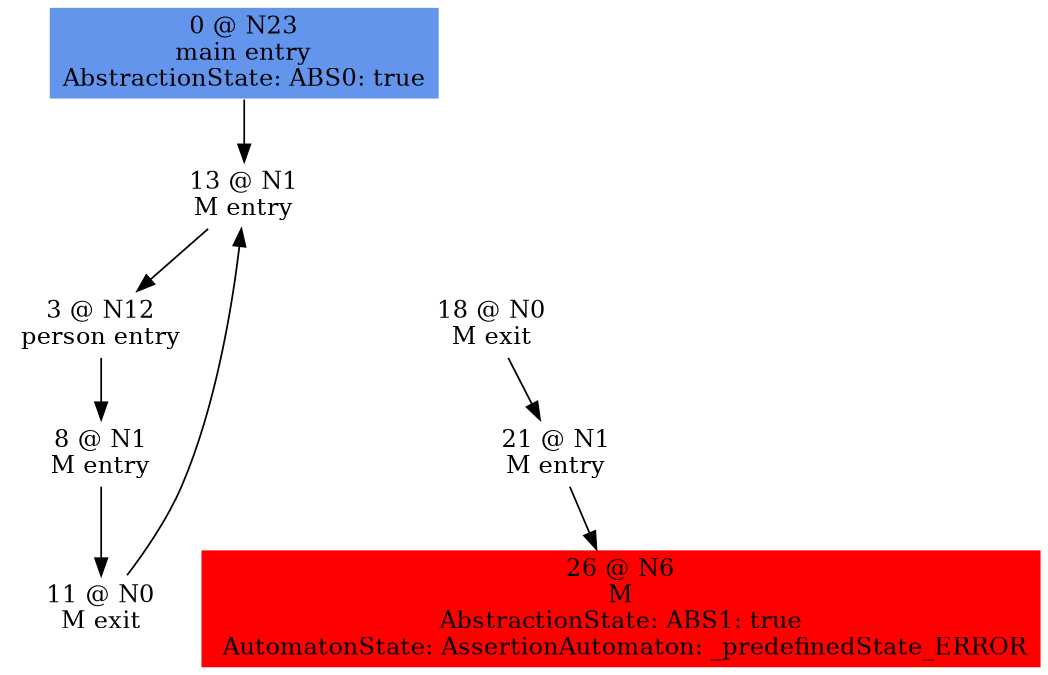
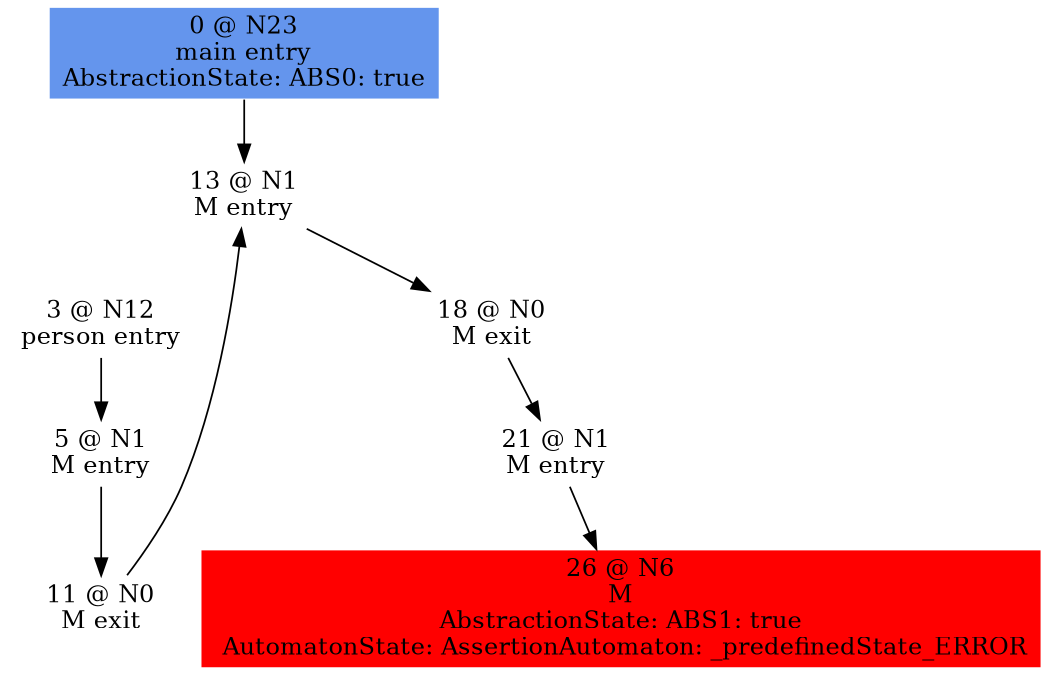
edge "13 @ N1 M entry" -> "3 @ N12 person entry": now "13 @ N1 M entry" -> "18 @ N0 M exit"
node "8 @ N1 M entry": label "8 @ N1 M entry" -> "5 @ N1 M entry"
